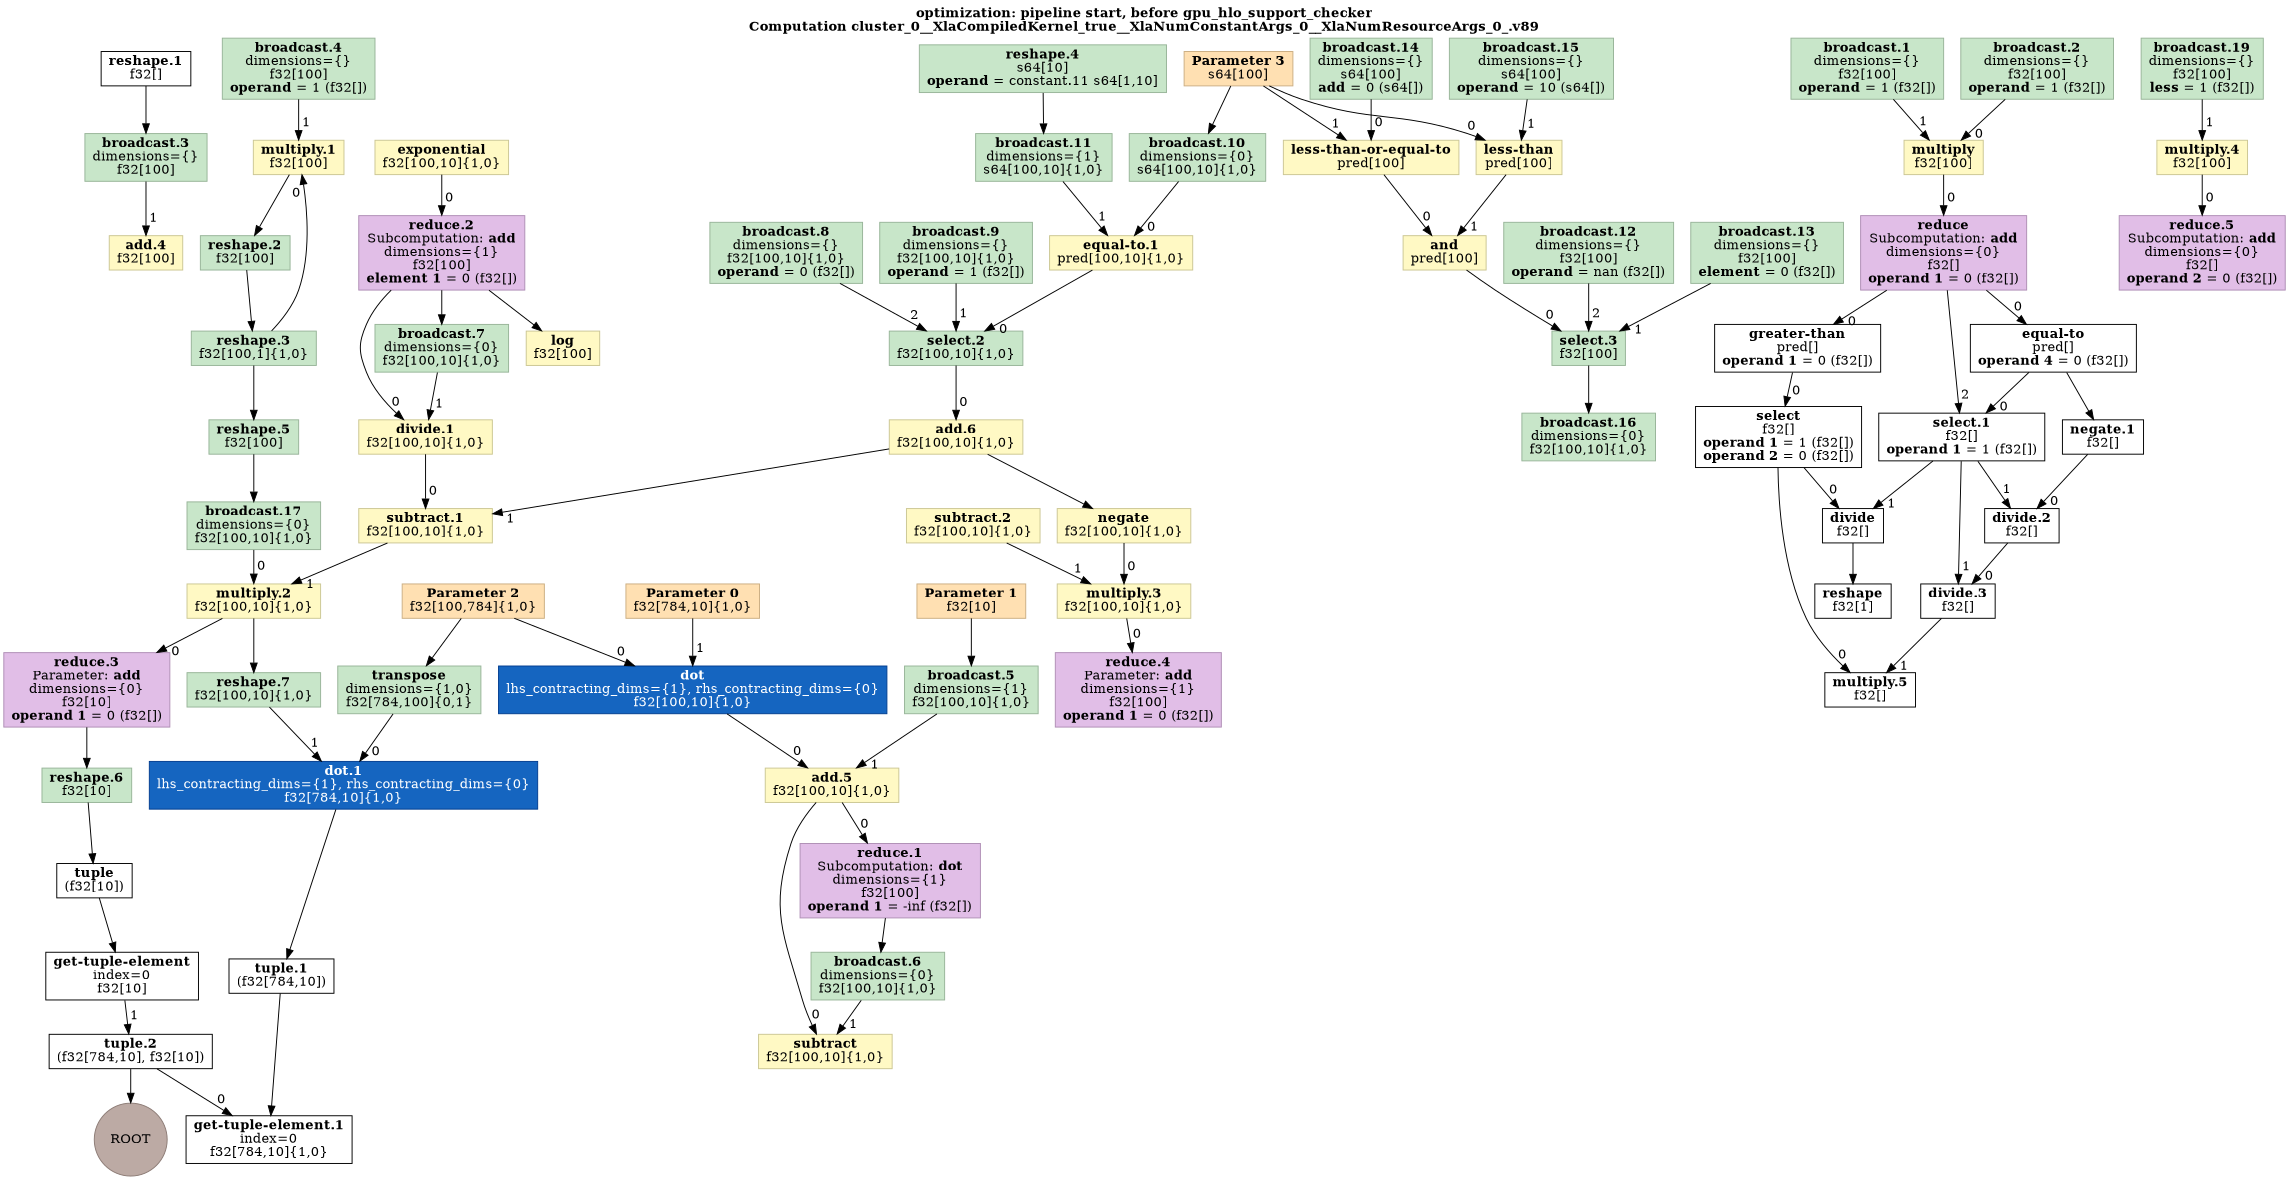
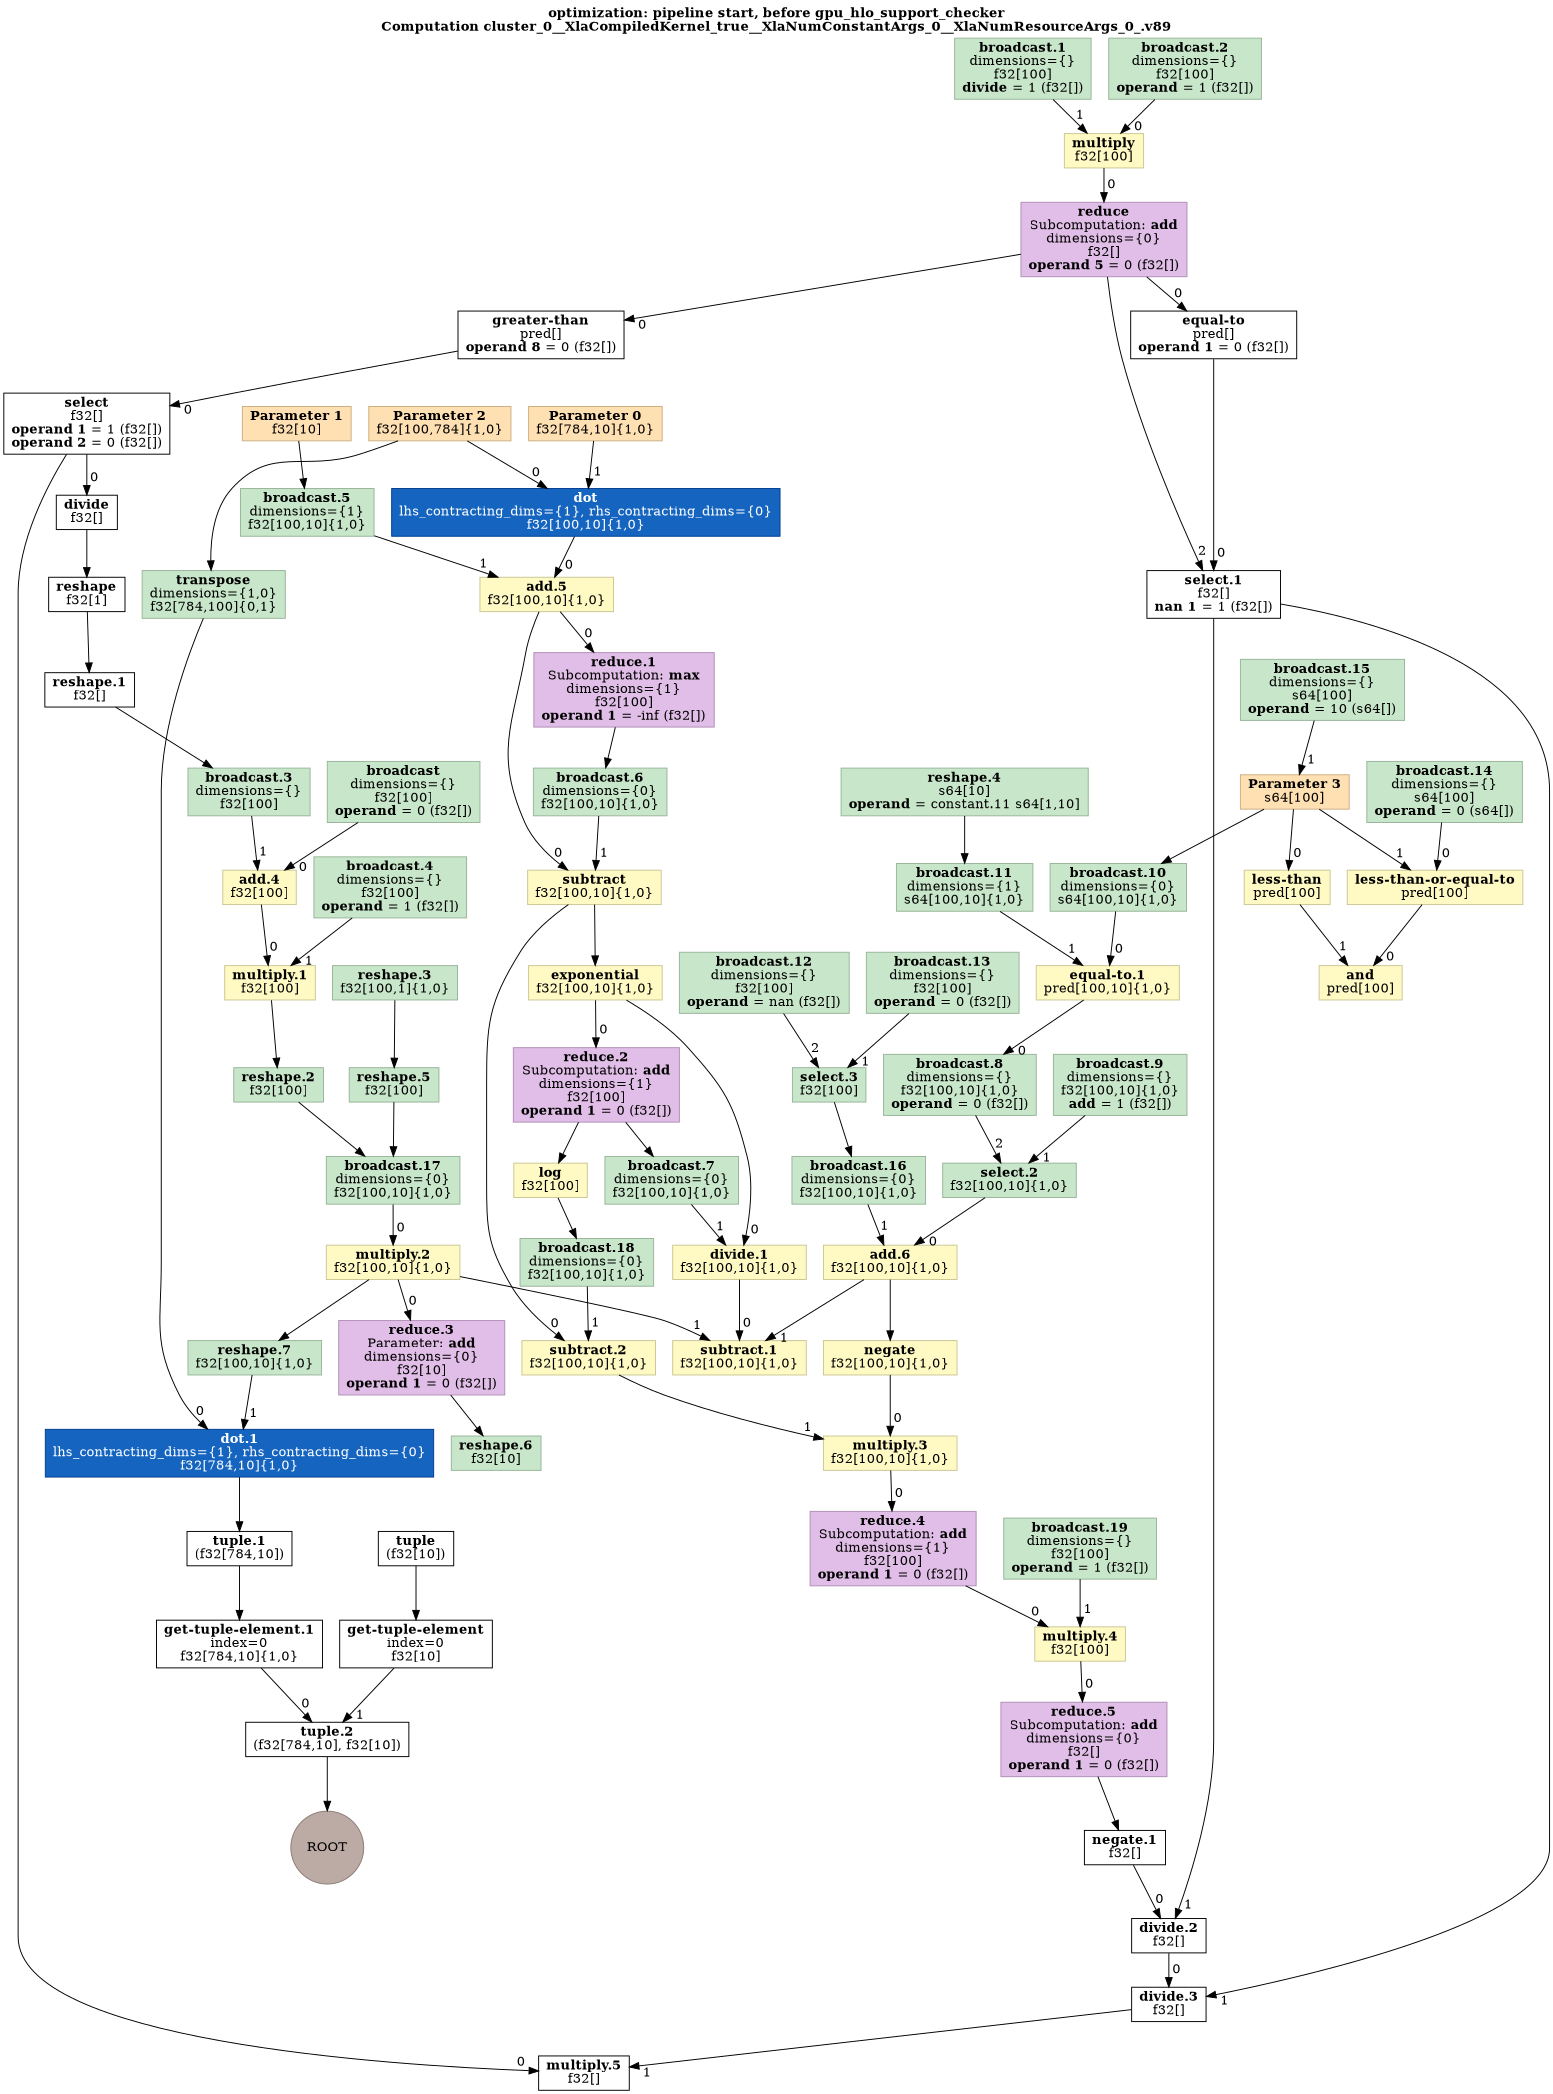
node "broadcast.14": text "add" -> "operand"
node "broadcast.1": text "operand" -> "divide"
node "broadcast.19": text "less" -> "operand"
edge "broadcast.15" -> "less-than": now "broadcast.15" -> "Parameter 3"
edge "reshape.3" -> "multiply.1": now "add.4" -> "multiply.1"
node "broadcast.9": text "operand" -> "add"
node "broadcast.13": text "element" -> "operand"
node "reduce.2": text "element 1" -> "operand 1"
node "reduce": text "operand 1" -> "operand 5"
node "reduce.5": text "operand 2" -> "operand 1"
edge "reshape.2" -> "reshape.3": now "reshape.2" -> "broadcast.17"
edge "equal-to.1" -> "select.2": now "equal-to.1" -> "broadcast.8"
edge "and" -> "select.3": removed
edge "reduce.2" -> "divide.1": now "exponential" -> "divide.1"
node "greater-than": text "operand 1" -> "operand 8"
node "equal-to": text "operand 4" -> "operand 1"
edge "equal-to" -> "negate.1": now "reduce.5" -> "negate.1"
node "select.1": text "operand 1" -> "nan 1"
edge "select.1" -> "divide": removed
edge "subtract.1" -> "multiply.2": reversed
edge "reshape" -> "reshape.1": added
node "reduce.4": text "Parameter:" -> "Subcomputation:"
node "broadcast": added
edge "reshape.6" -> "tuple": removed
node "reduce.1": text "dot" -> "max"
edge "subtract" -> "exponential": added
edge "tuple.2" -> "get-tuple-element.1": reversed
edge "subtract" -> "subtract.2": added
edge "broadcast.16" -> "add.6": added
node "broadcast.18": added
edge "reduce.4" -> "multiply.4": added
